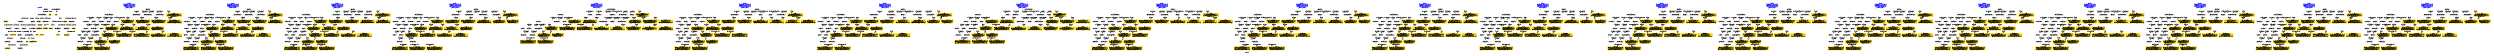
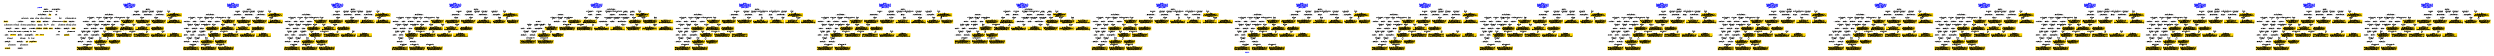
node "Title": fillcolor gold -> lightgray
node "OwnerURI": fillcolor gold -> lightgray
